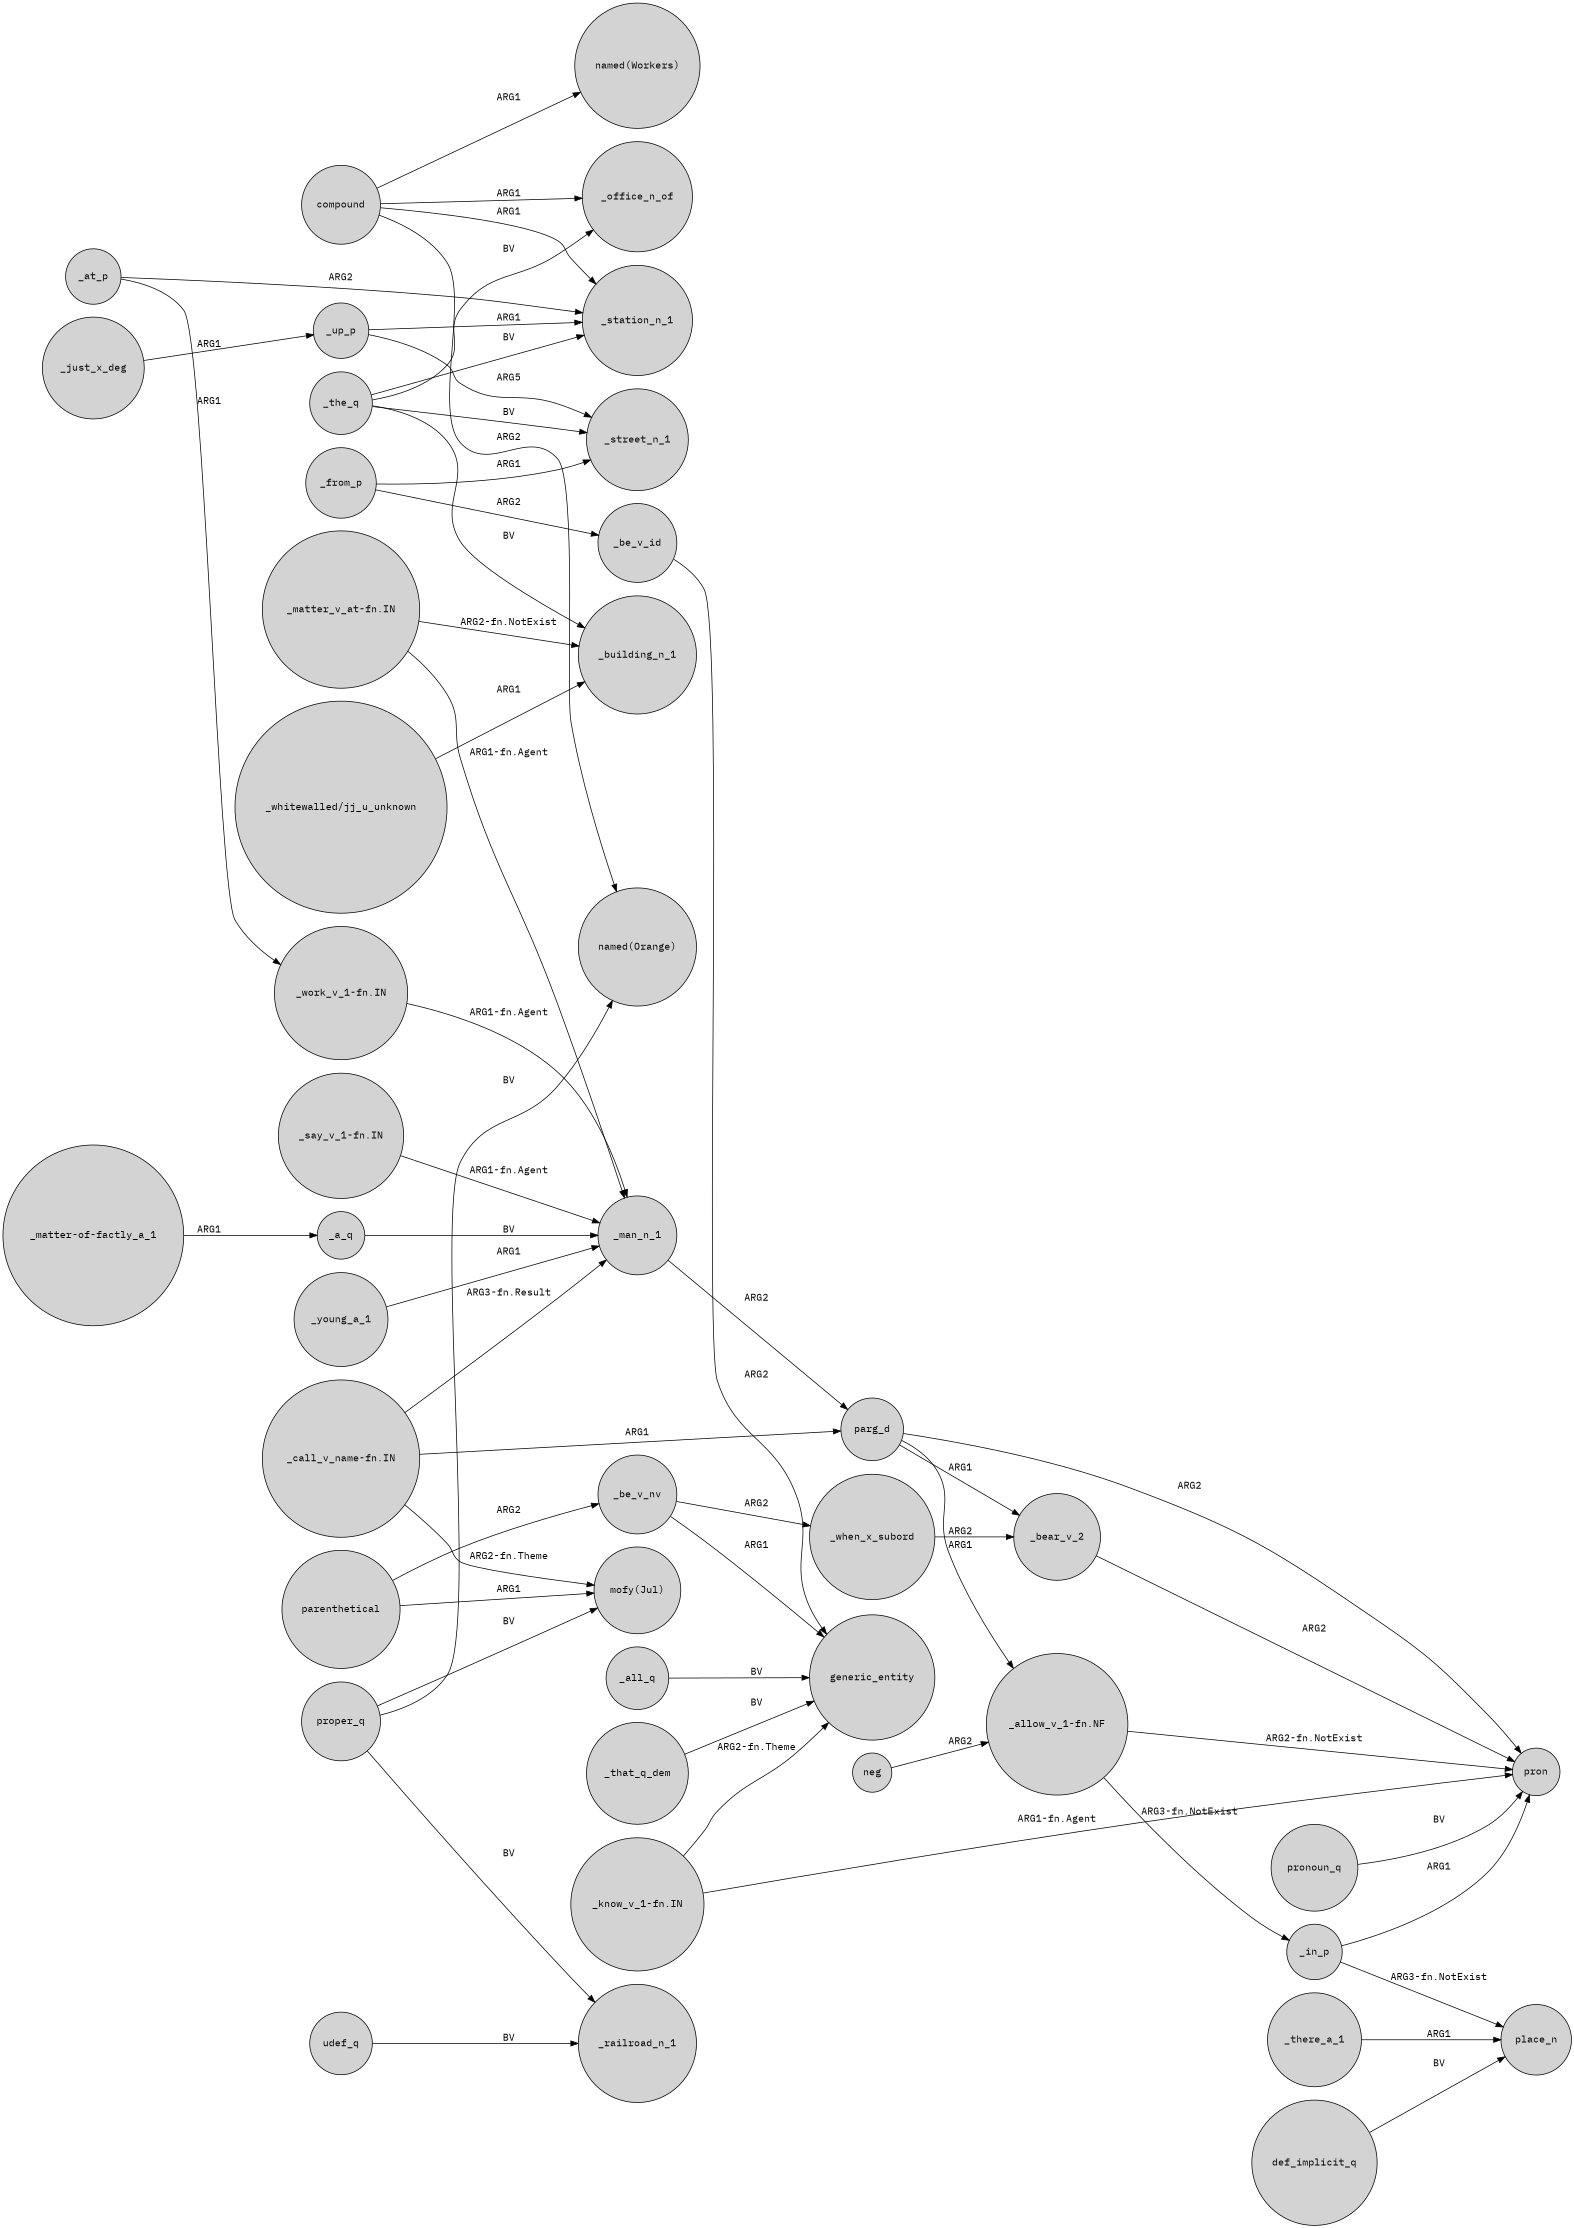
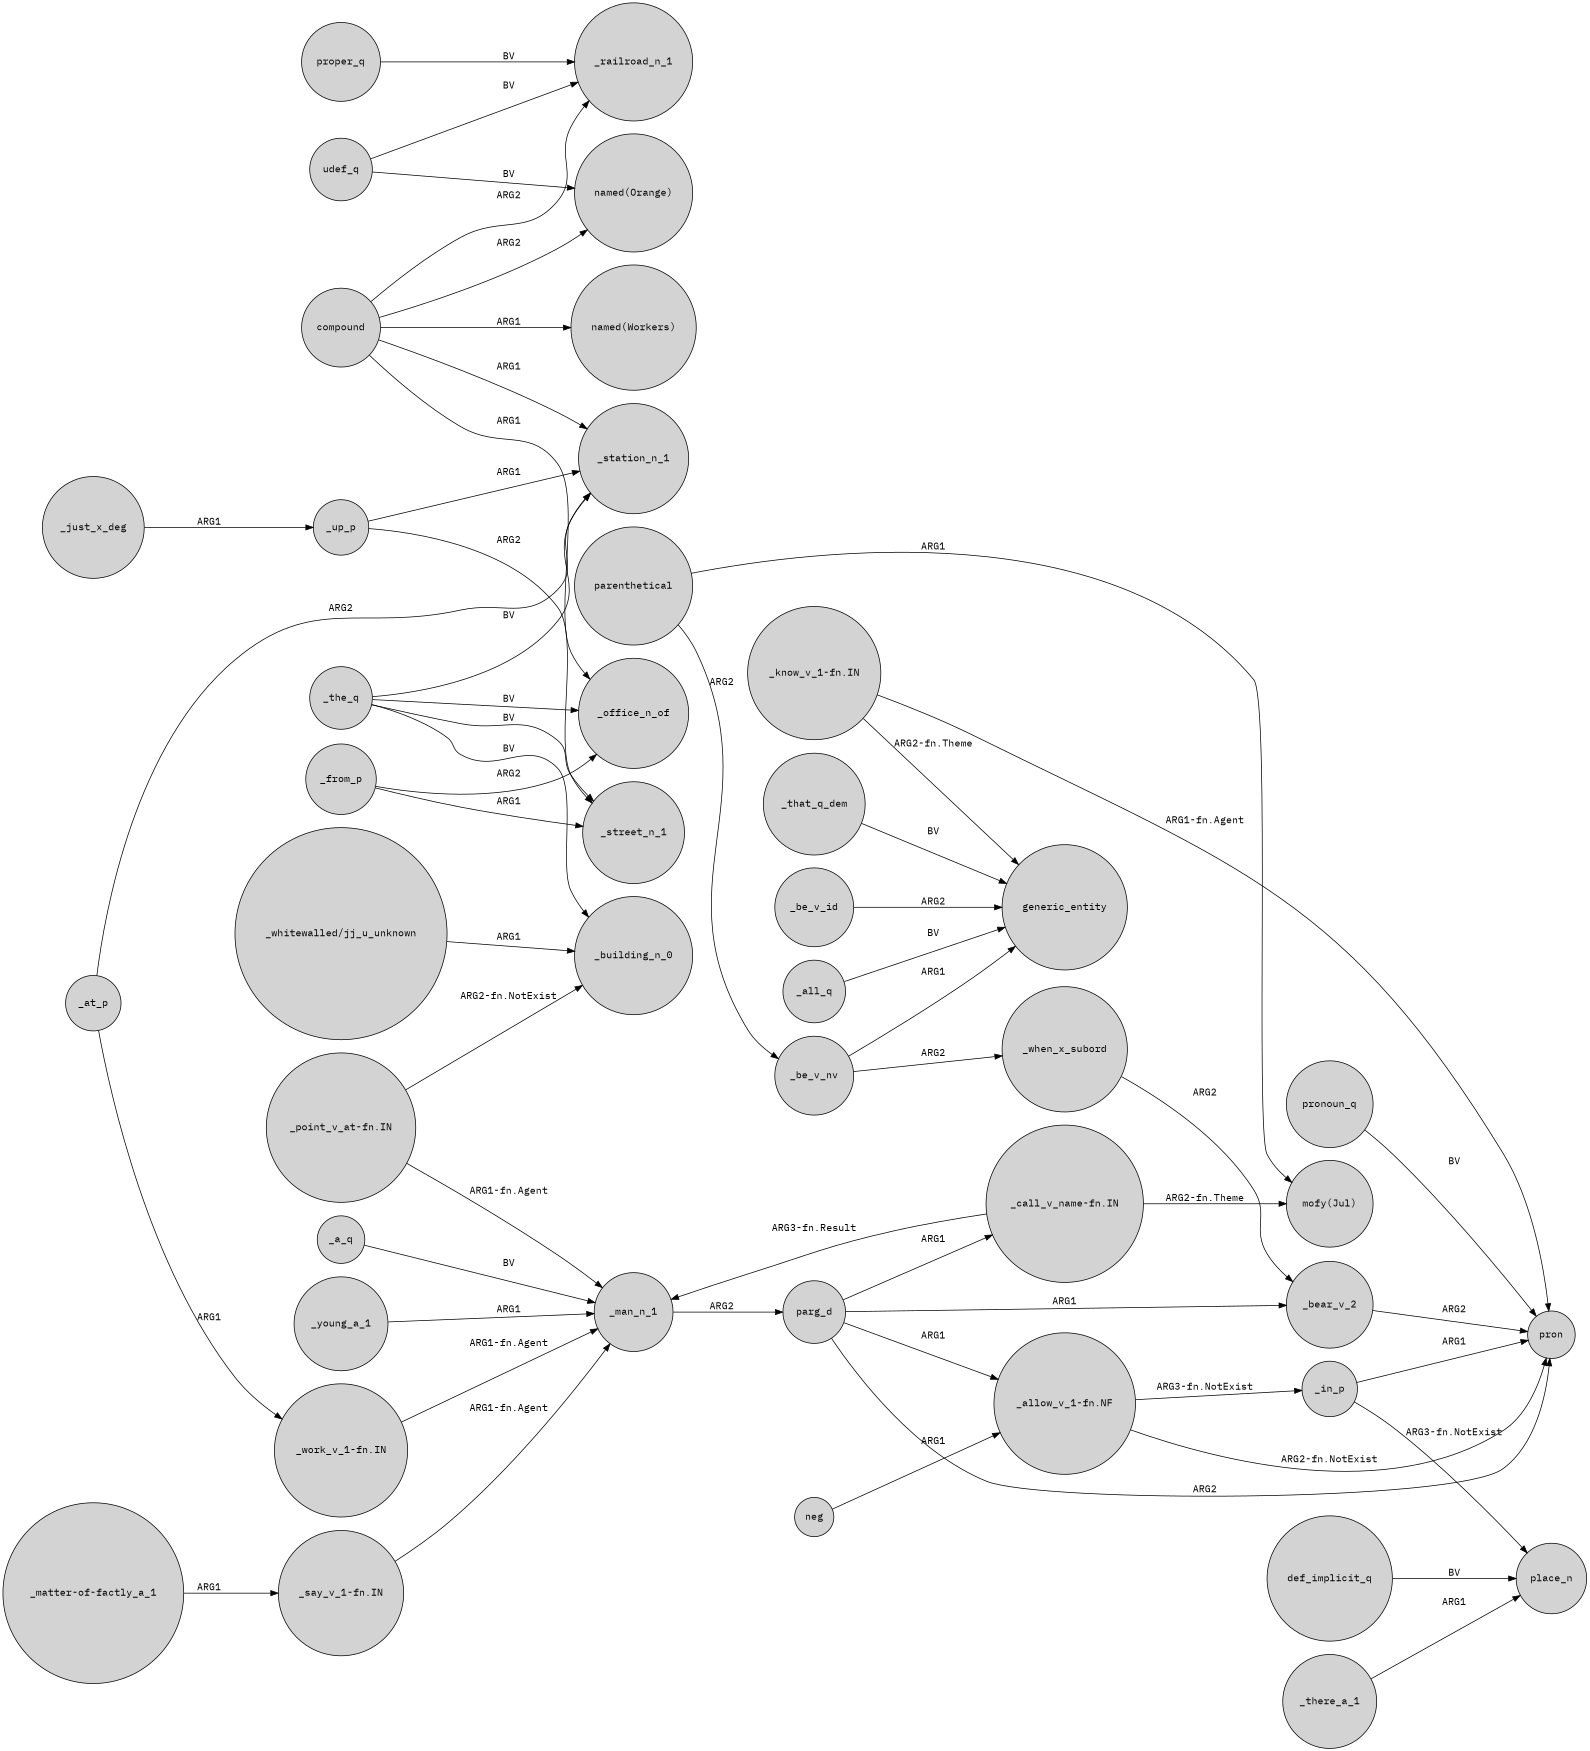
edge "compound" -> "_railroad_n_1": added, label "ARG2"
edge "_up_p" -> "_street_n_1": label "ARG5" -> "ARG2"
edge "_from_p" -> "_be_v_id": now "_from_p" -> "_office_n_of"
node "_matter_v_at-fn.IN": label "_matter_v_at-fn.IN" -> "_point_v_at-fn.IN"
node "_building_n_1": label "_building_n_1" -> "_building_n_0"
edge "_matter-of-factly_a_1" -> "_a_q": now "_matter-of-factly_a_1" -> "_say_v_1-fn.IN"
edge "proper_q" -> "named(Orange)": now "udef_q" -> "named(Orange)"
edge "_call_v_name-fn.IN" -> "parg_d": reversed
edge "proper_q" -> "mofy(Jul)": removed, label "BV"
edge "neg" -> "_allow_v_1-fn.NF": label "ARG2" -> "ARG1"
